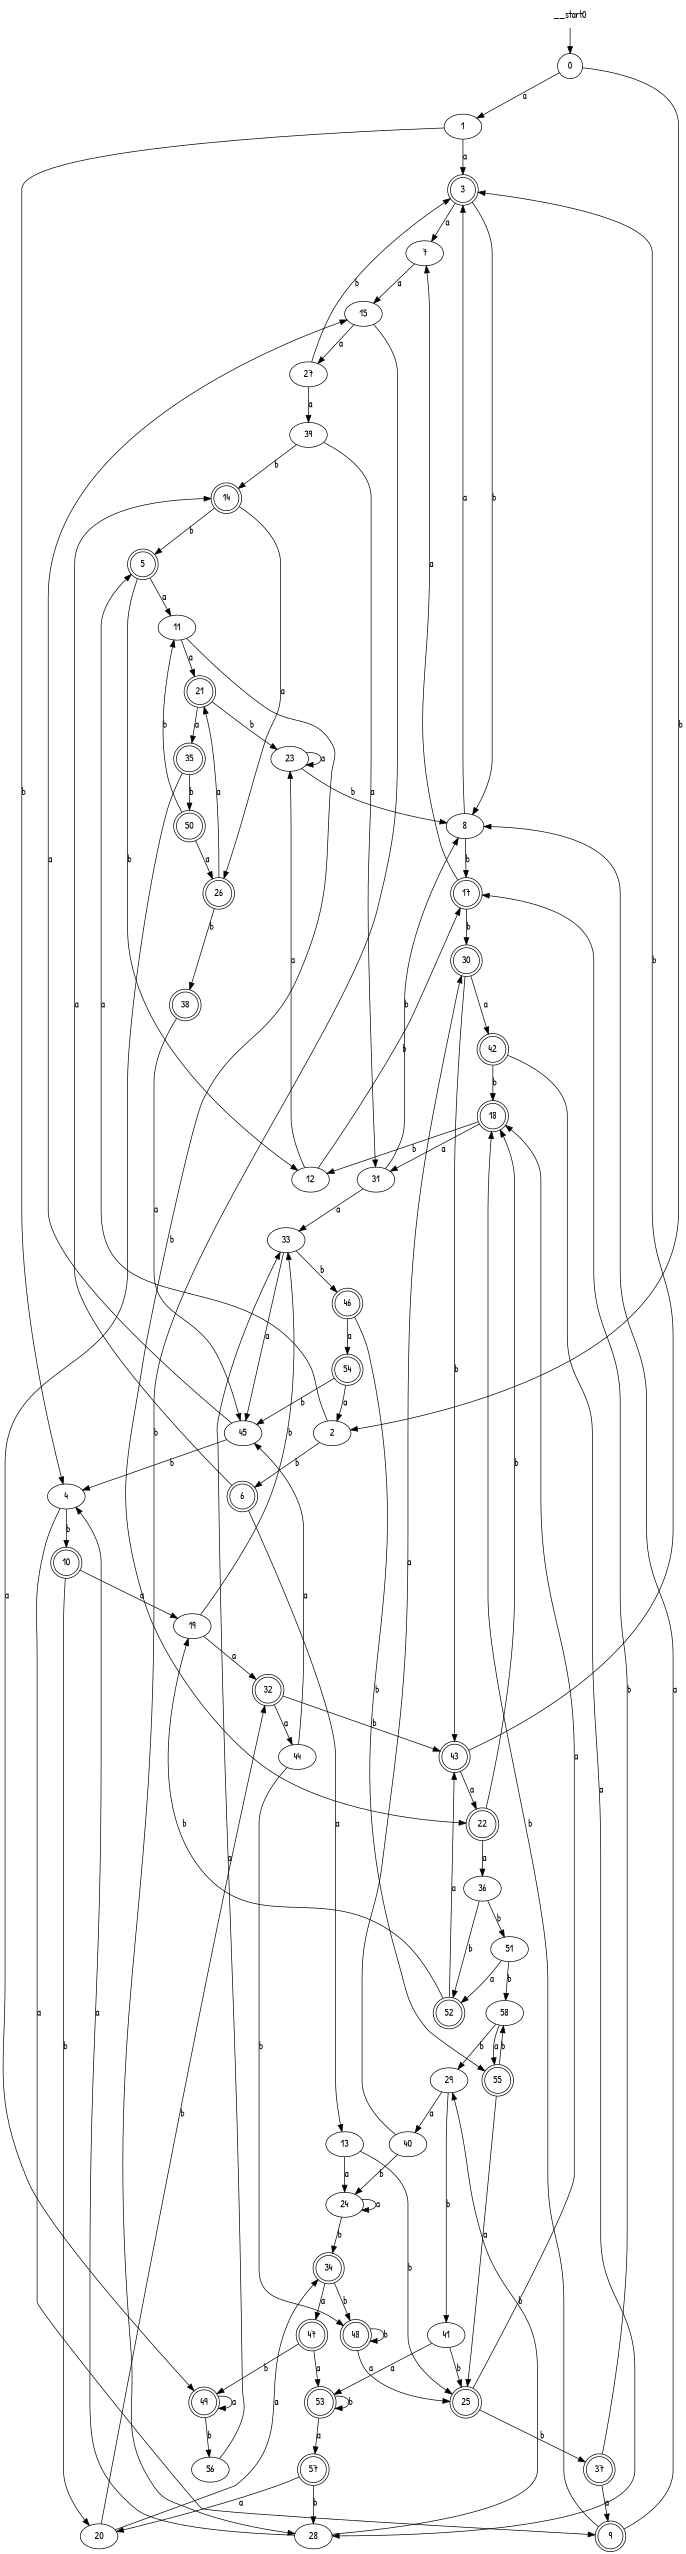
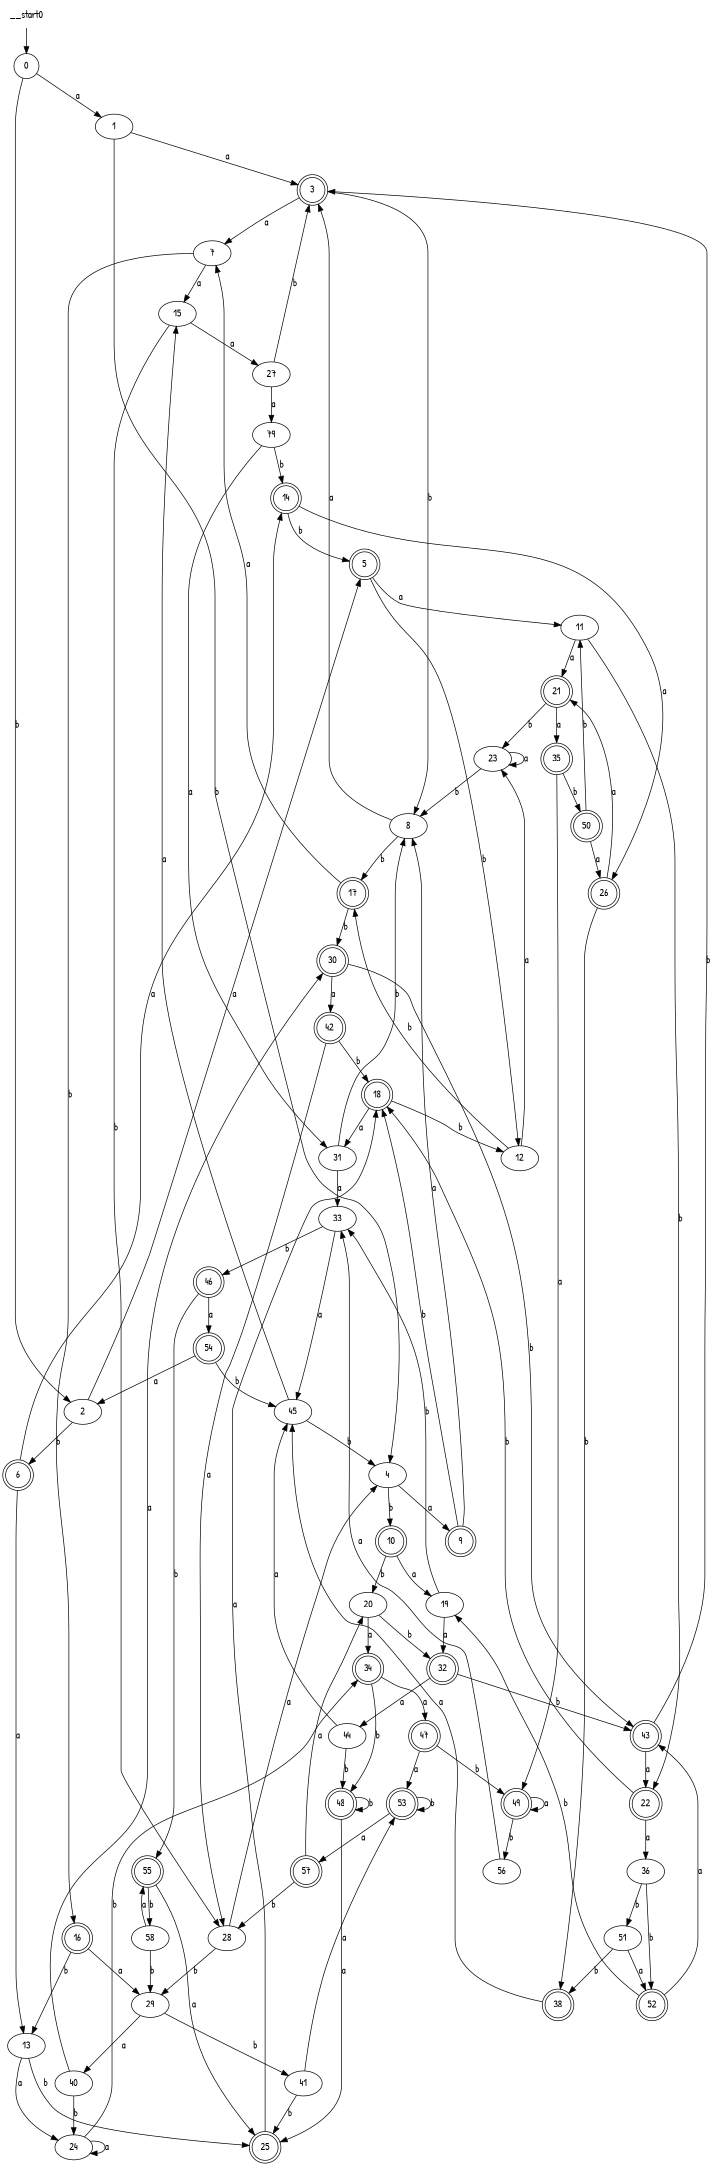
node "39": label "39" -> "79"
node "16": added
edge "51" -> "58": now "51" -> "38"
node "37": removed
